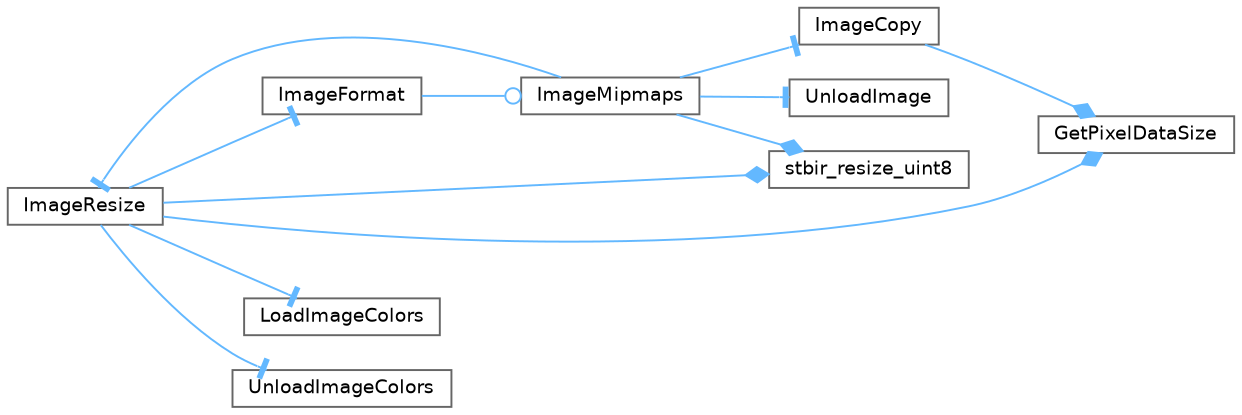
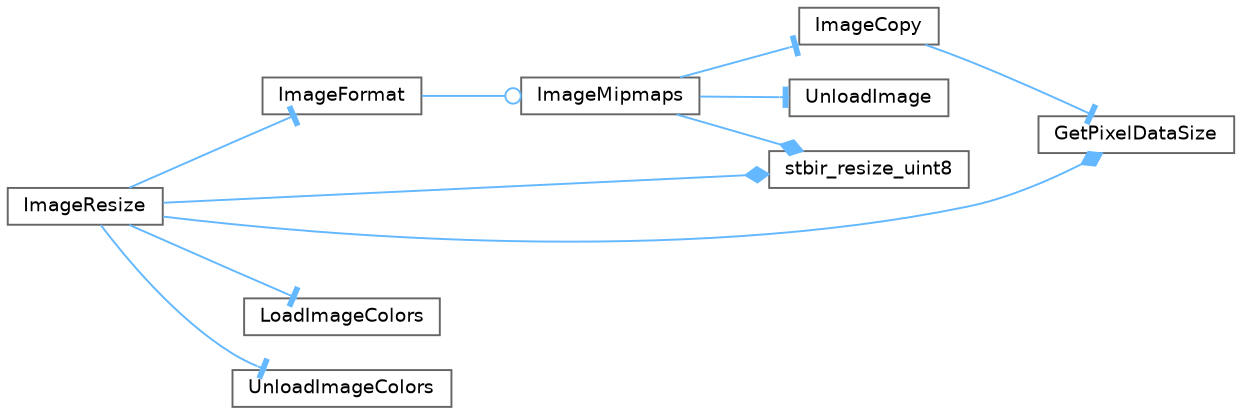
edge "ImageMipmaps" -> "ImageResize": removed
edge "ImageCopy" -> "GetPixelDataSize": arrowhead diamond -> tee
